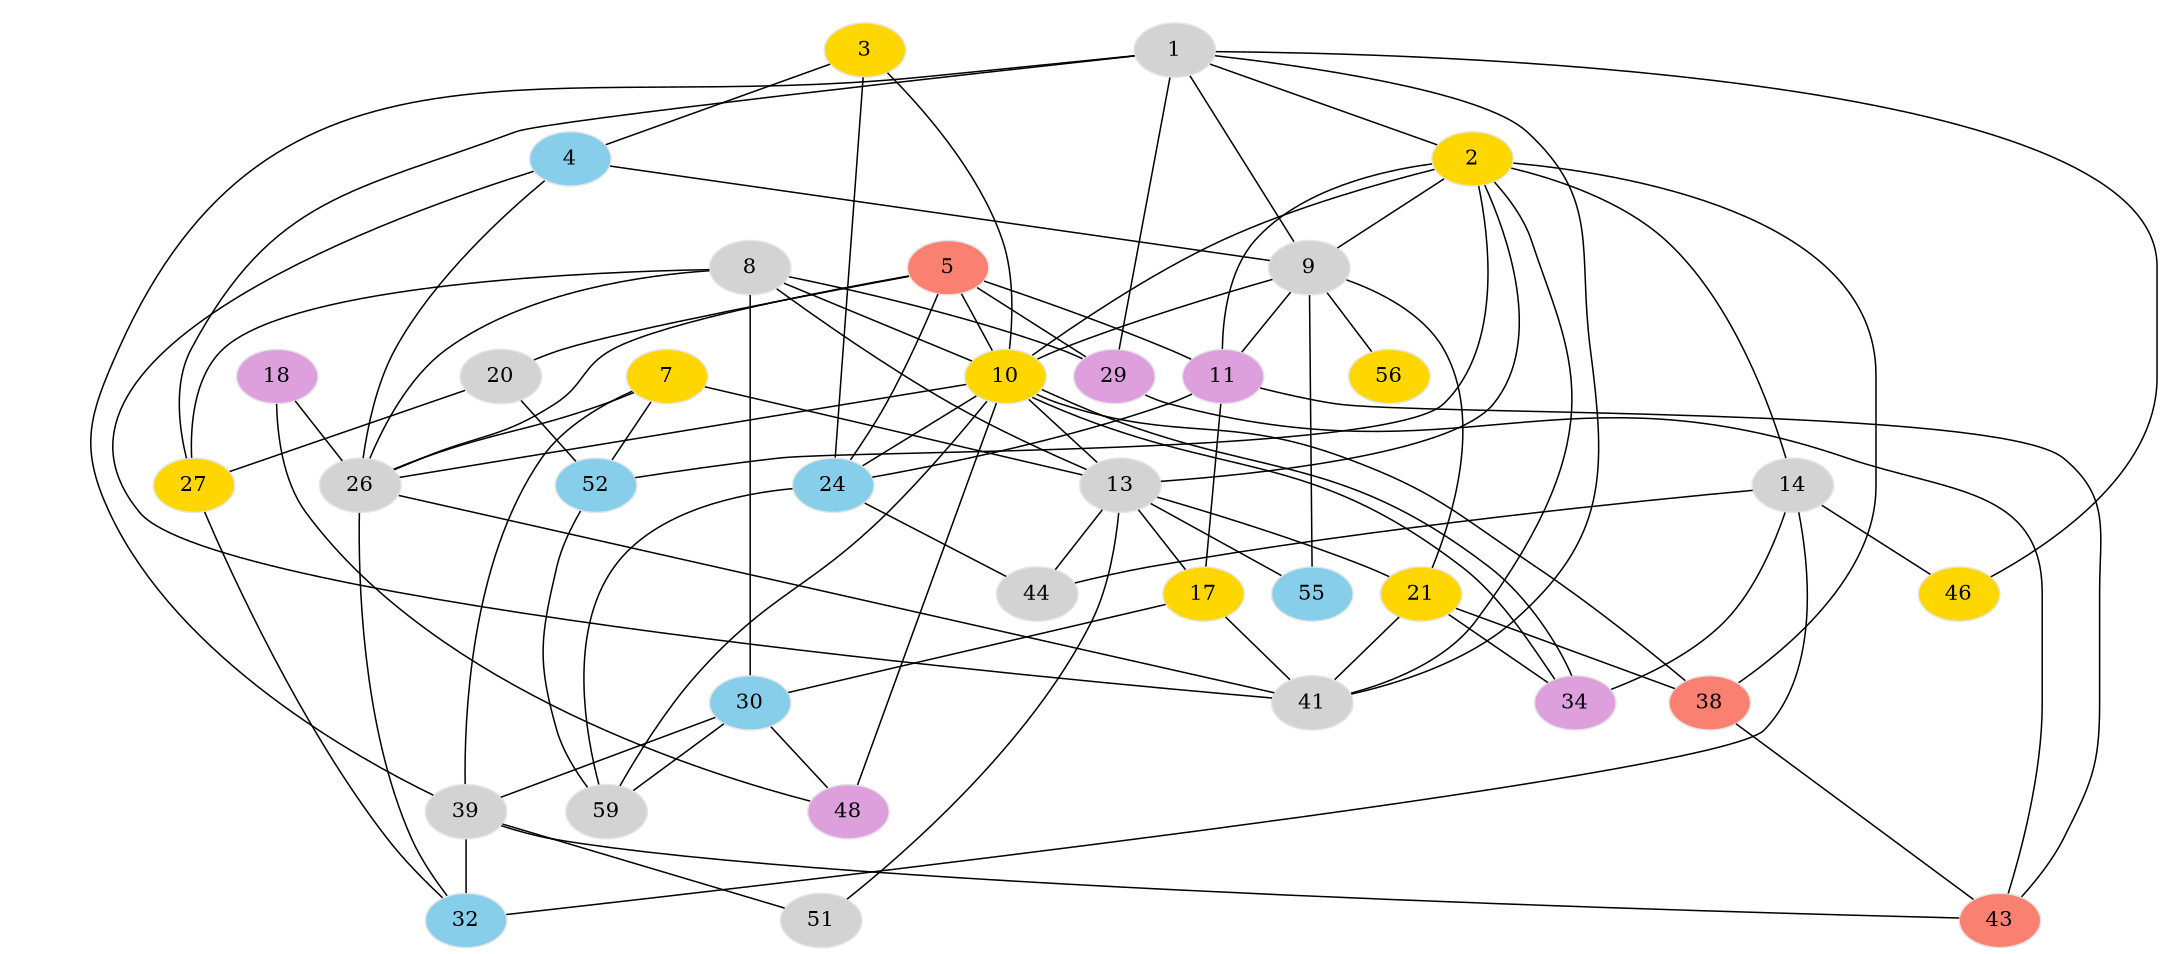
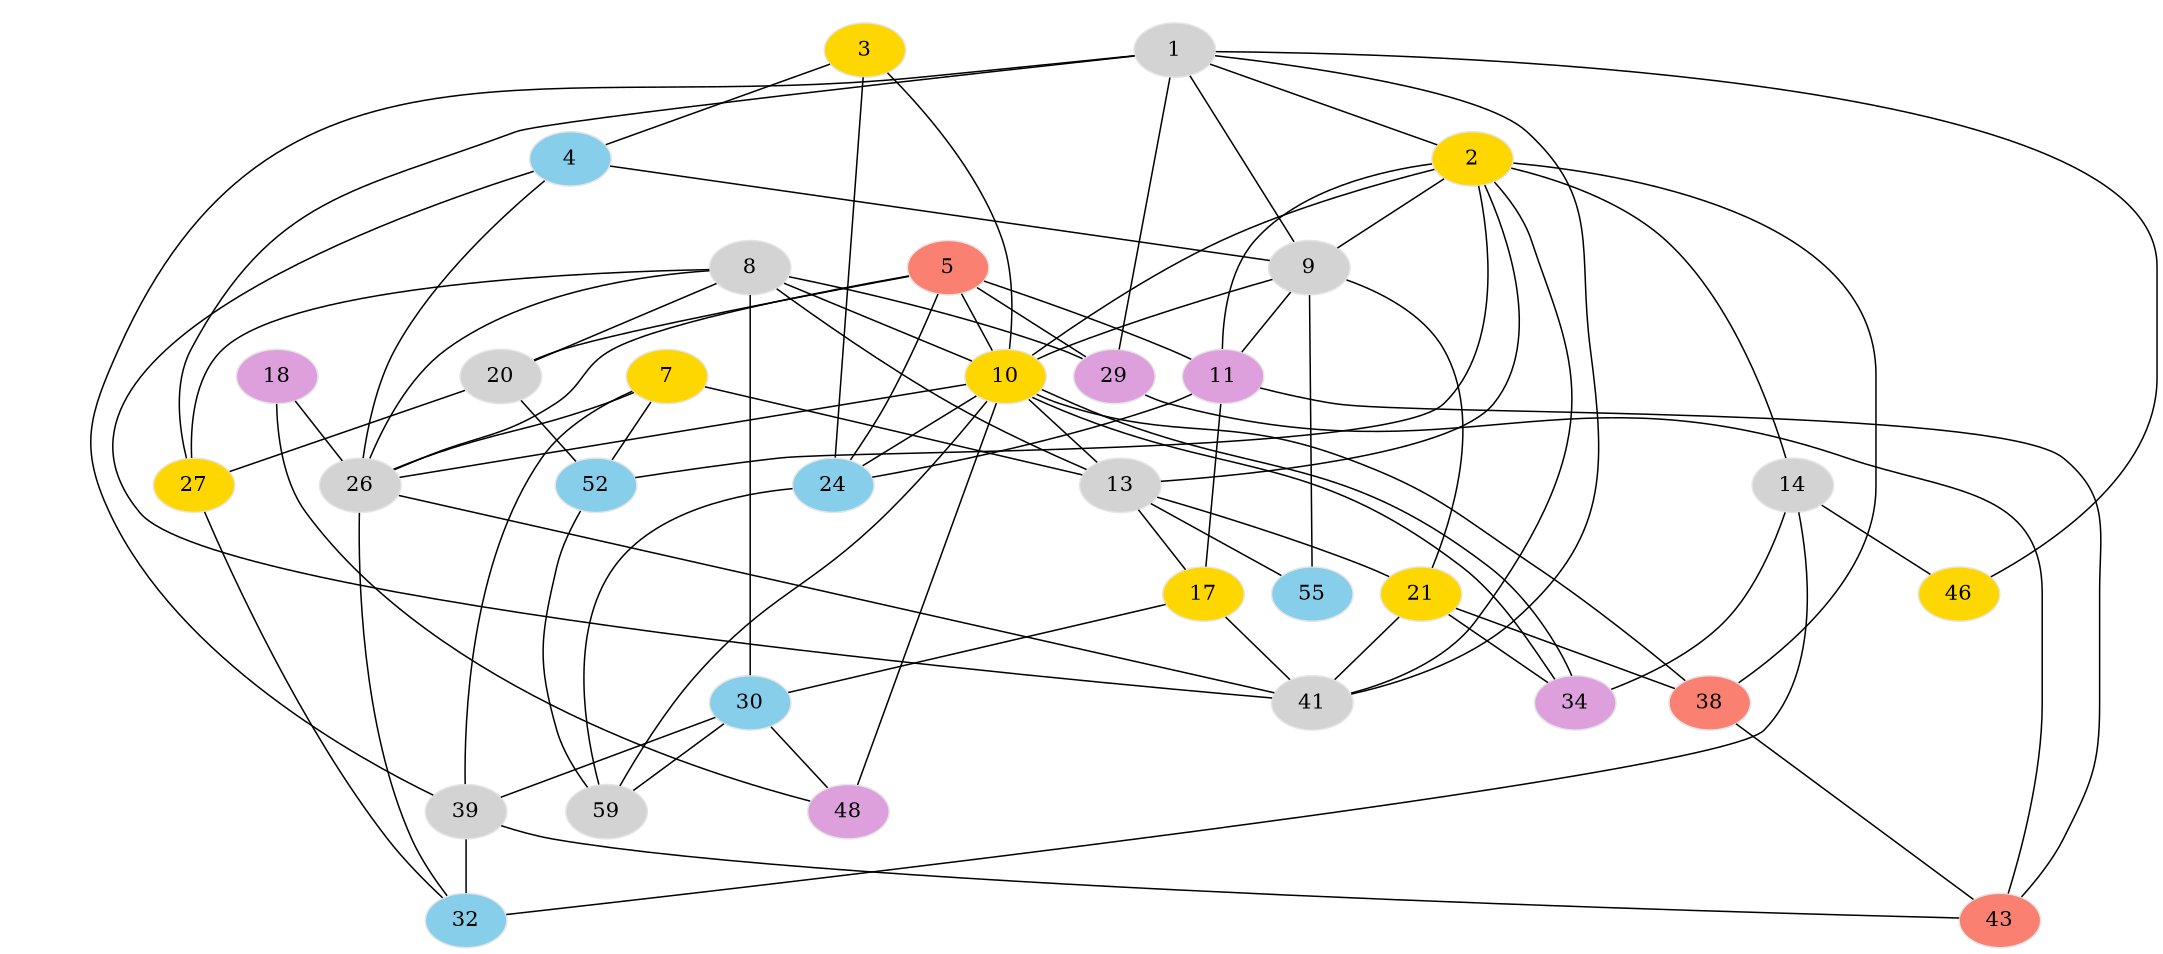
edge "8" -- "20": added
node "56": removed
node "44": removed
node "51": removed
